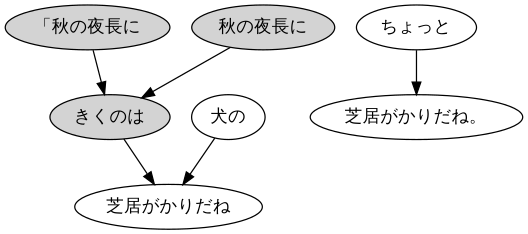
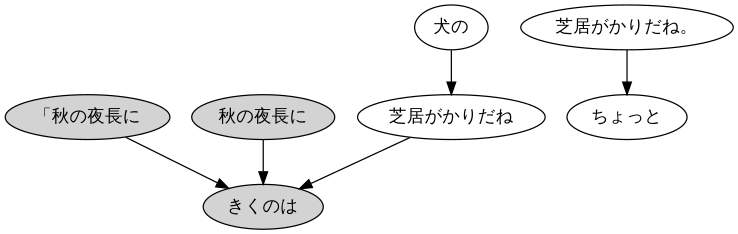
edge "ちょっと" -> "芝居がかりだね。": reversed
edge "きくのは" -> "芝居がかりだね": reversed
